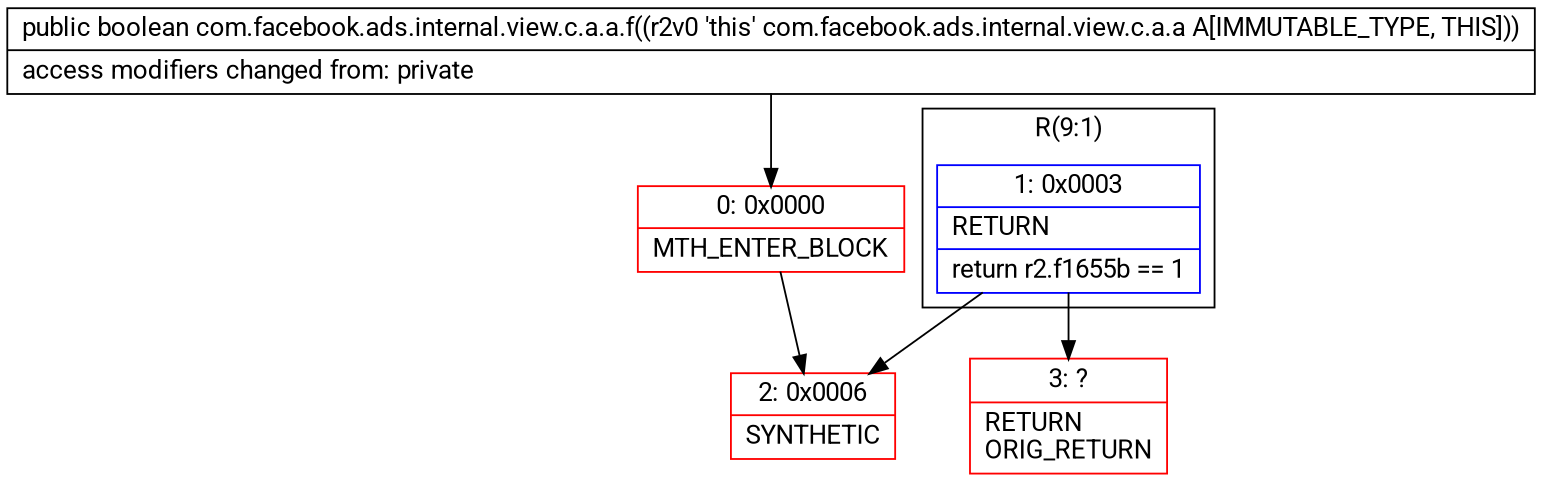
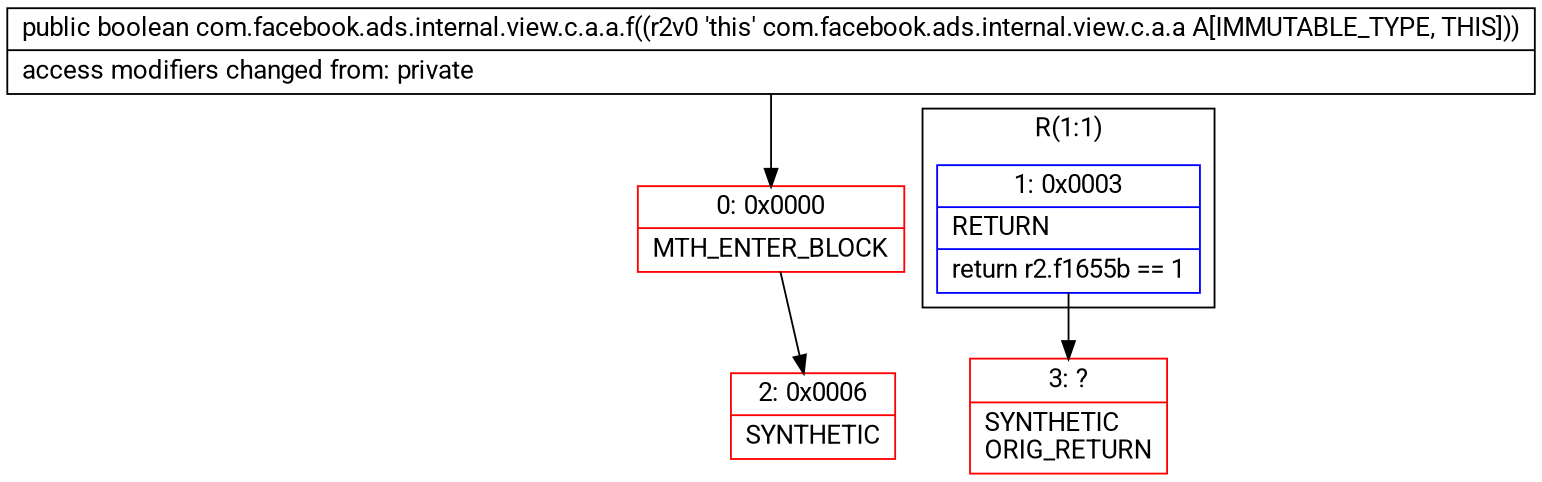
cluster "R(9:1)": label "R(9:1)" -> "R(1:1)"
edge "1: 0x0003" -> "2: 0x0006": removed
node "3: ?": text "RETURN" -> "SYNTHETIC"
